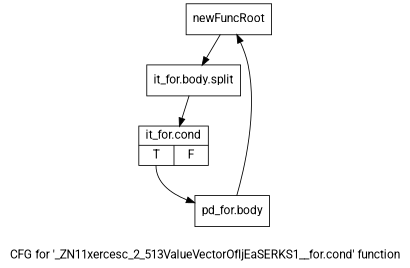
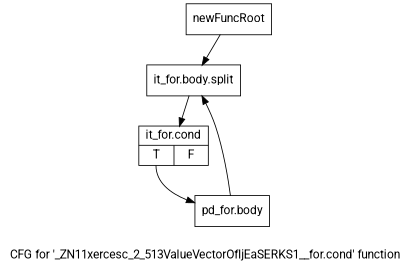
edge "pd_for.body" -> "newFuncRoot": now "pd_for.body" -> "it_for.body.split"
